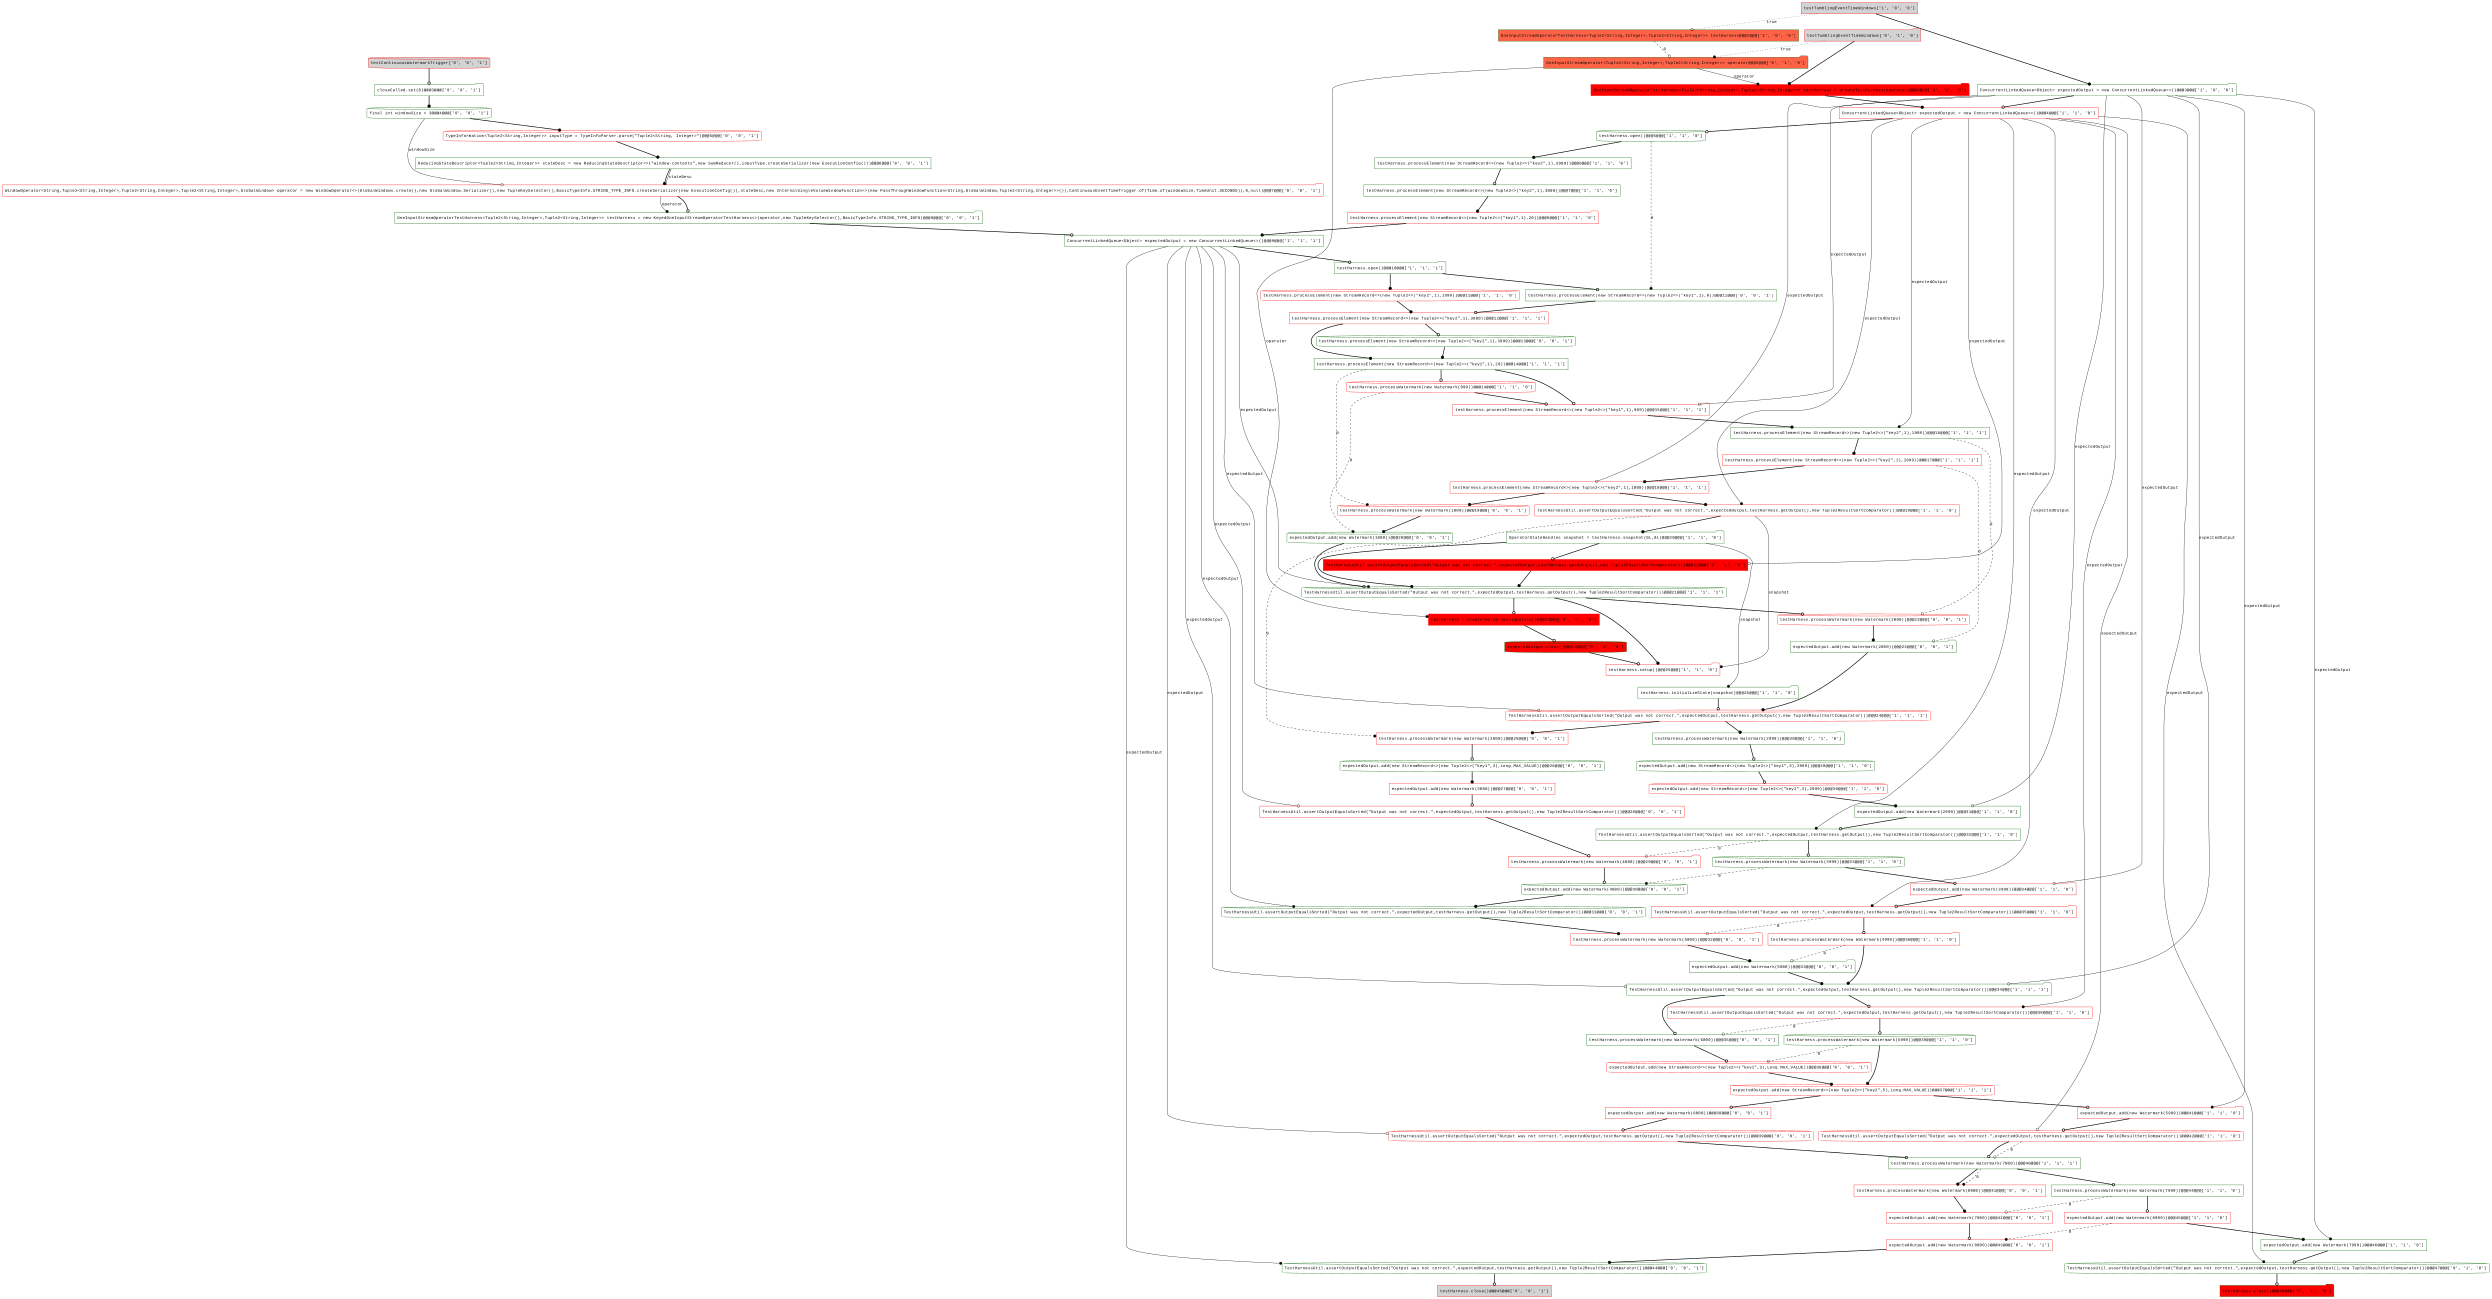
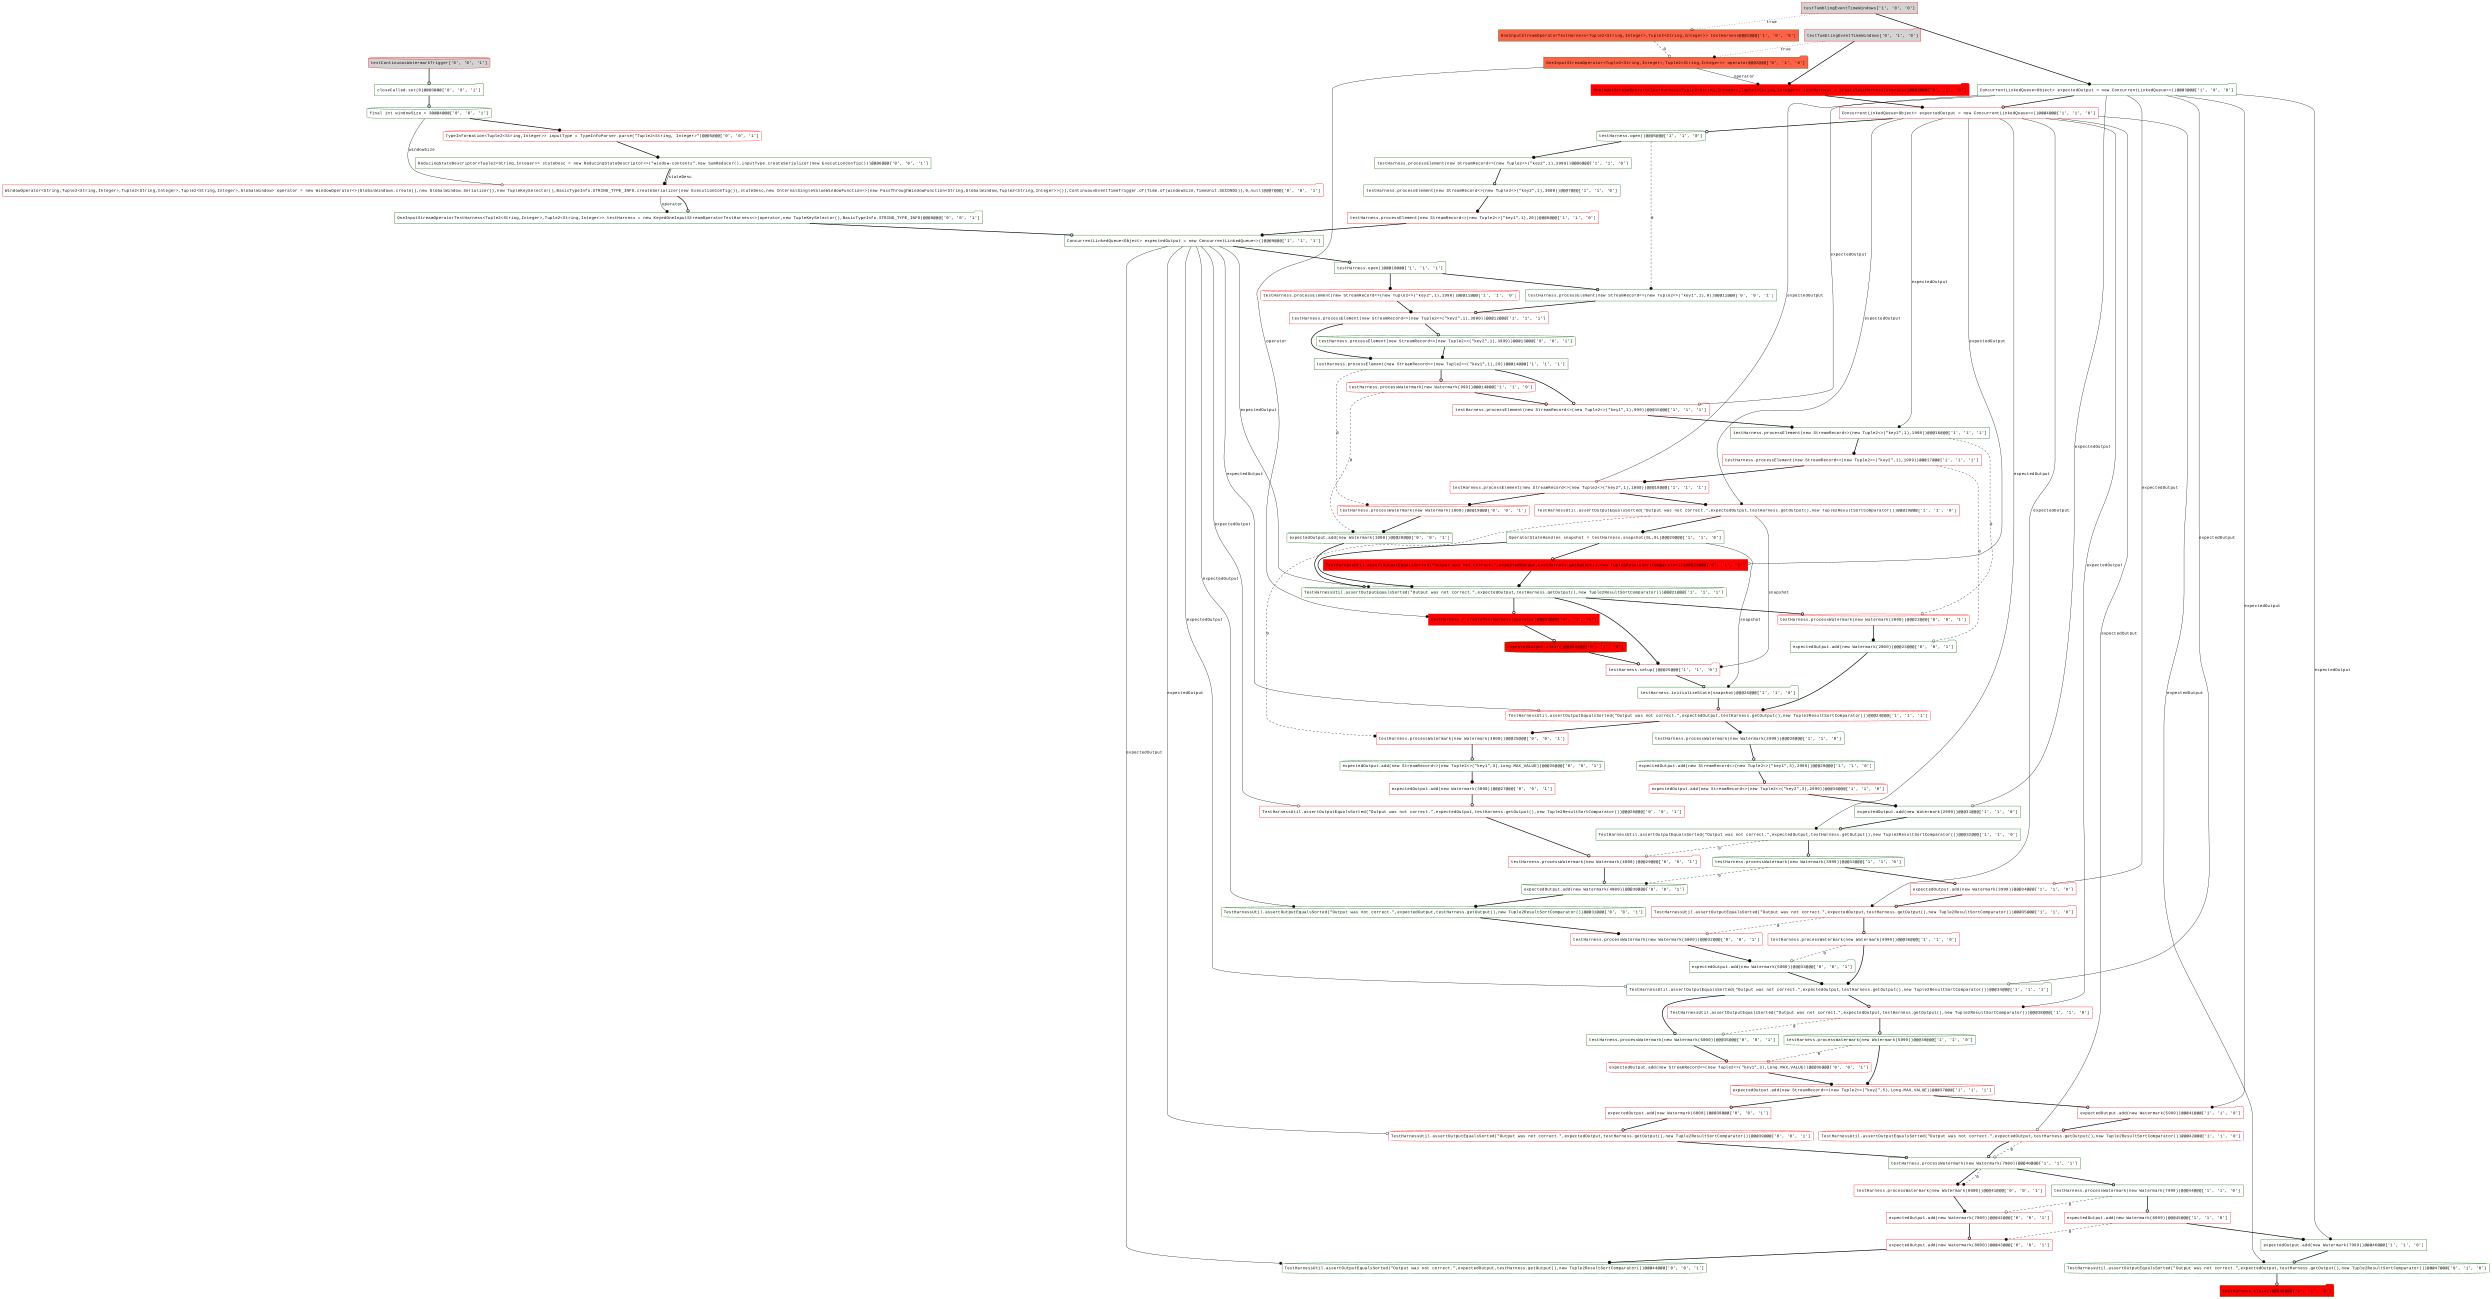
edge "closeCalled.set(0)@@@3@@@['0', '0', '1']" -> "final int windowSize = 3@@@4@@@['0', '0', '1']": arrowhead dot -> odot
edge "testHarness.setup()@@@25@@@['1', '1', '0']" -> "testHarness.initializeState(snapshot)@@@26@@@['1', '1', '0']": added
node "testHarness.close()@@@45@@@['0', '0', '1']": removed
